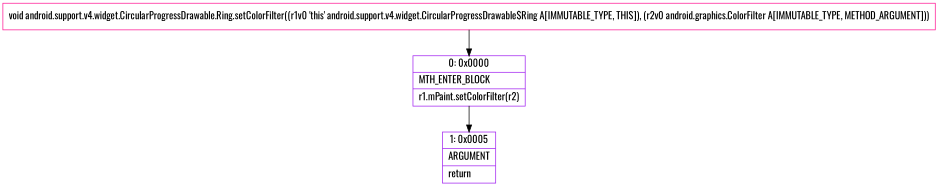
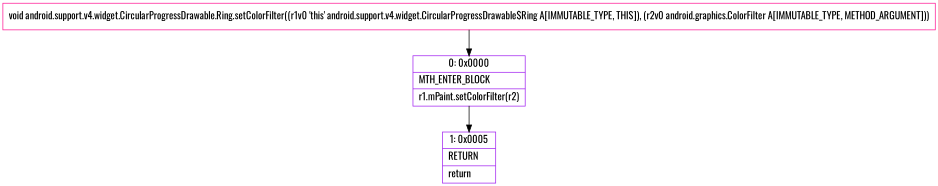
node "1: 0x0005": text "ARGUMENT" -> "RETURN"
